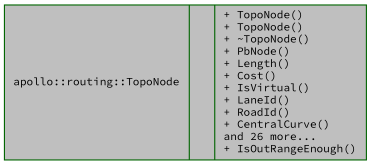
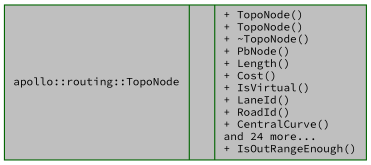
node "apollo::routing::TopoNode": text "and 26 more..." -> "and 24 more..."
